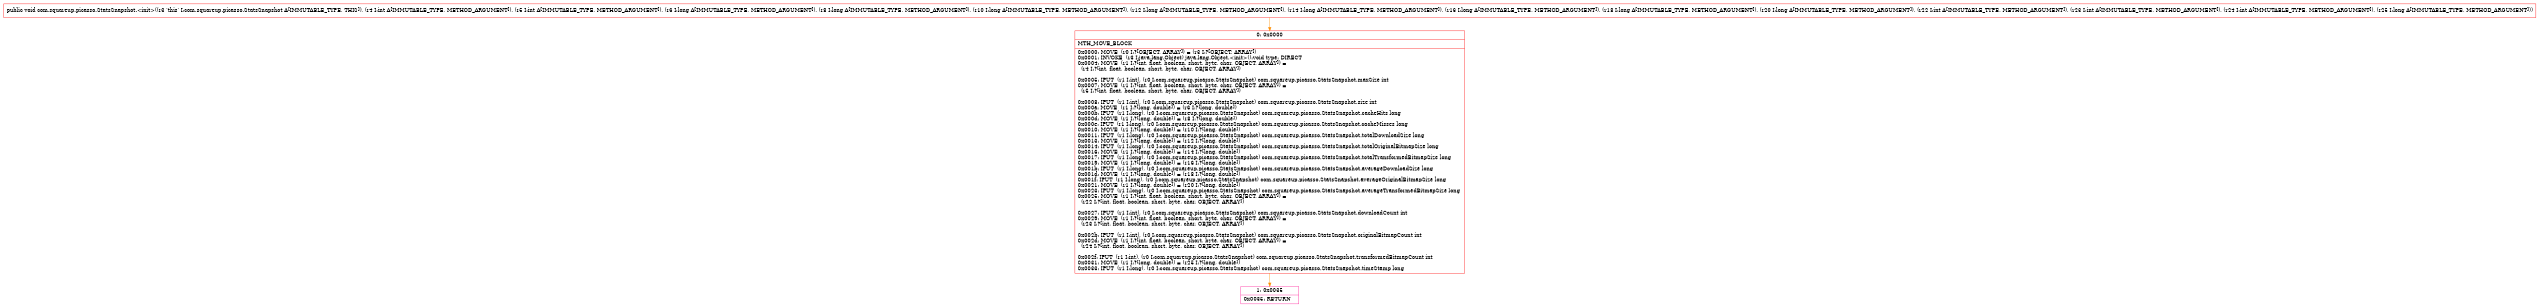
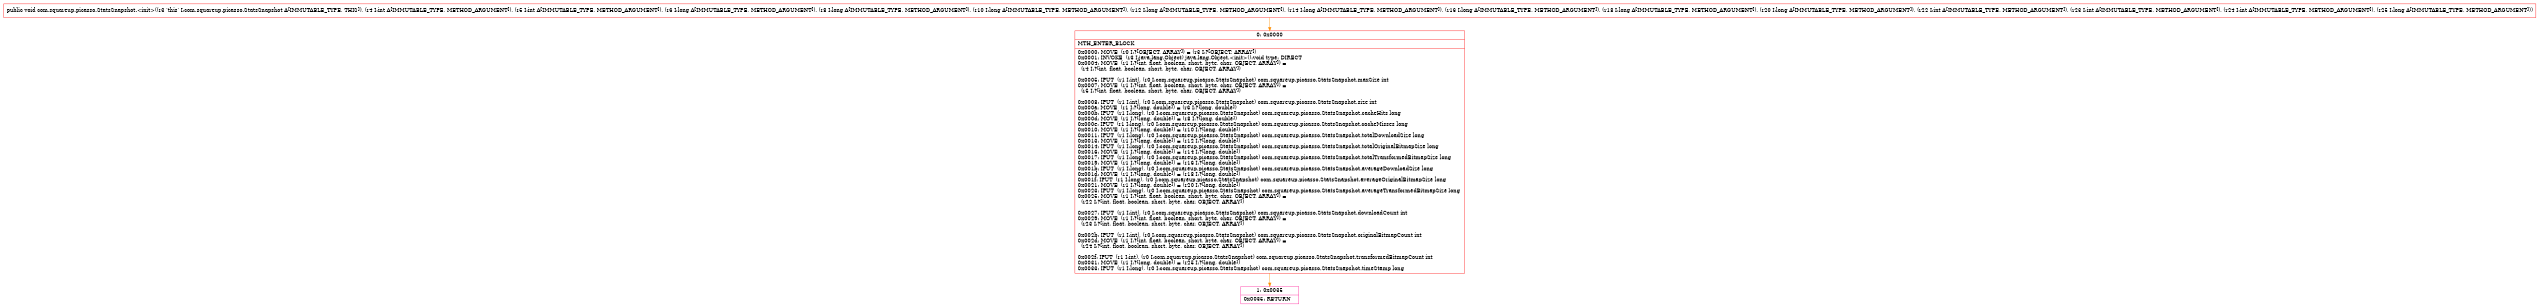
node "0: 0x0000": text "MTH_MOVE_BLOCK" -> "MTH_ENTER_BLOCK"
